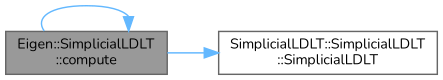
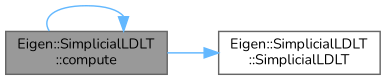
node "SimplicialLDLT::SimplicialLDLT ::SimplicialLDLT": label "SimplicialLDLT::SimplicialLDLT ::SimplicialLDLT" -> "Eigen::SimplicialLDLT ::SimplicialLDLT"
